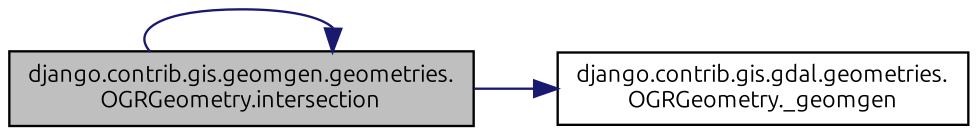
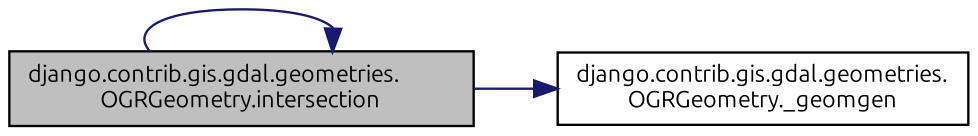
node "django.contrib.gis.geomgen.geometries. OGRGeometry.intersection": label "django.contrib.gis.geomgen.geometries. OGRGeometry.intersection" -> "django.contrib.gis.gdal.geometries. OGRGeometry.intersection"
